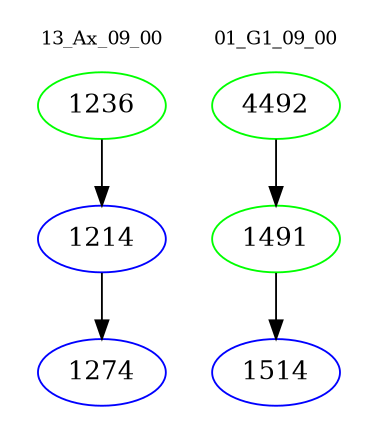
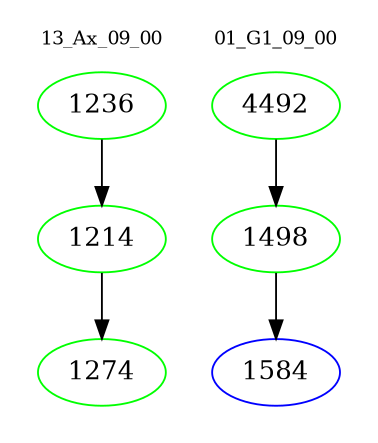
node "1214": color blue -> green
node "1491": label "1491" -> "1498"
node "1274": color blue -> green
node "1514": label "1514" -> "1584"
